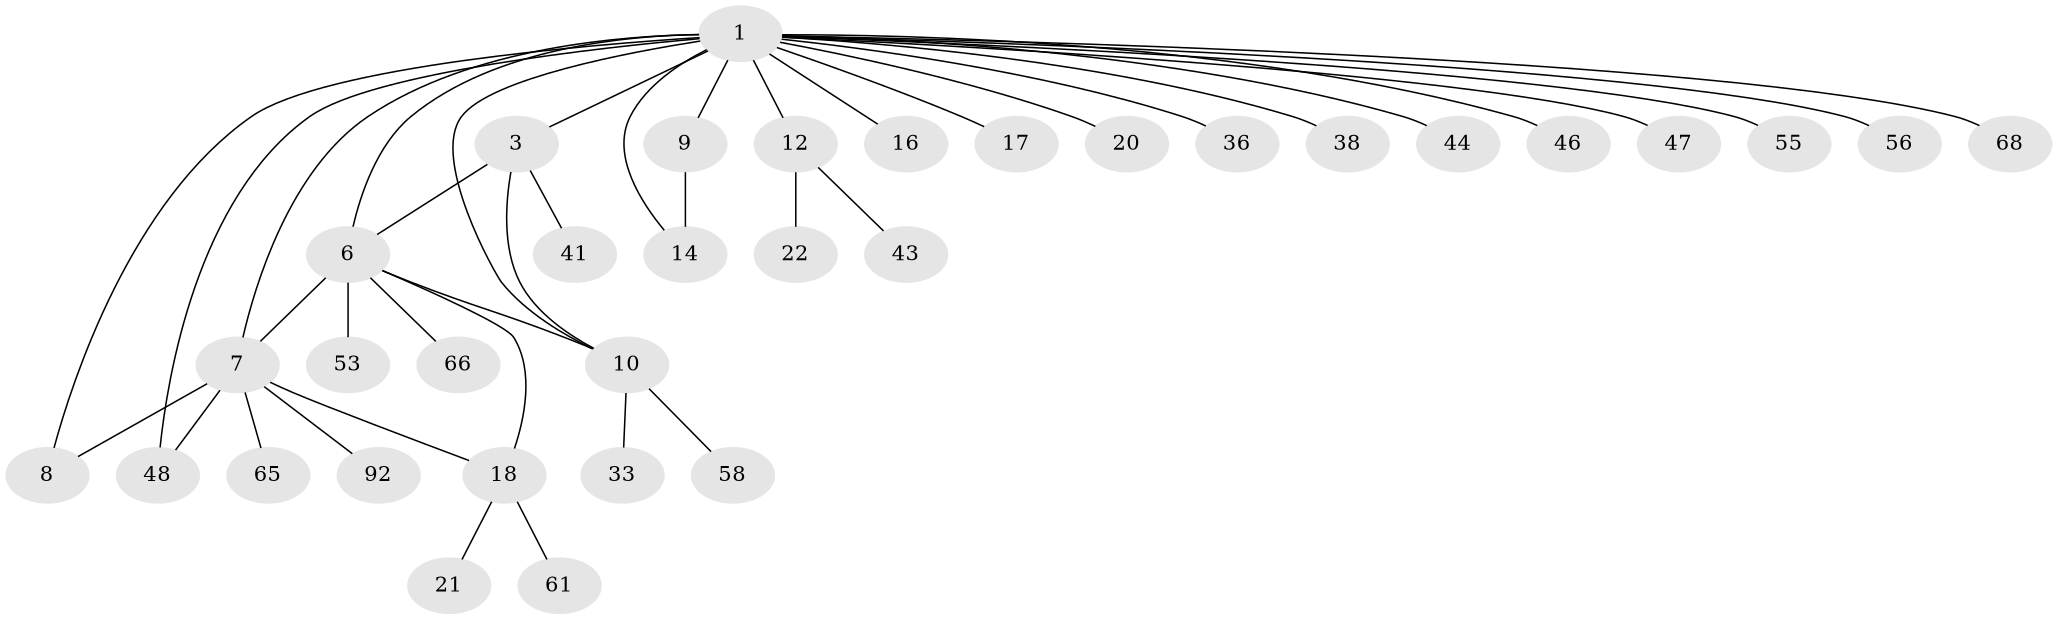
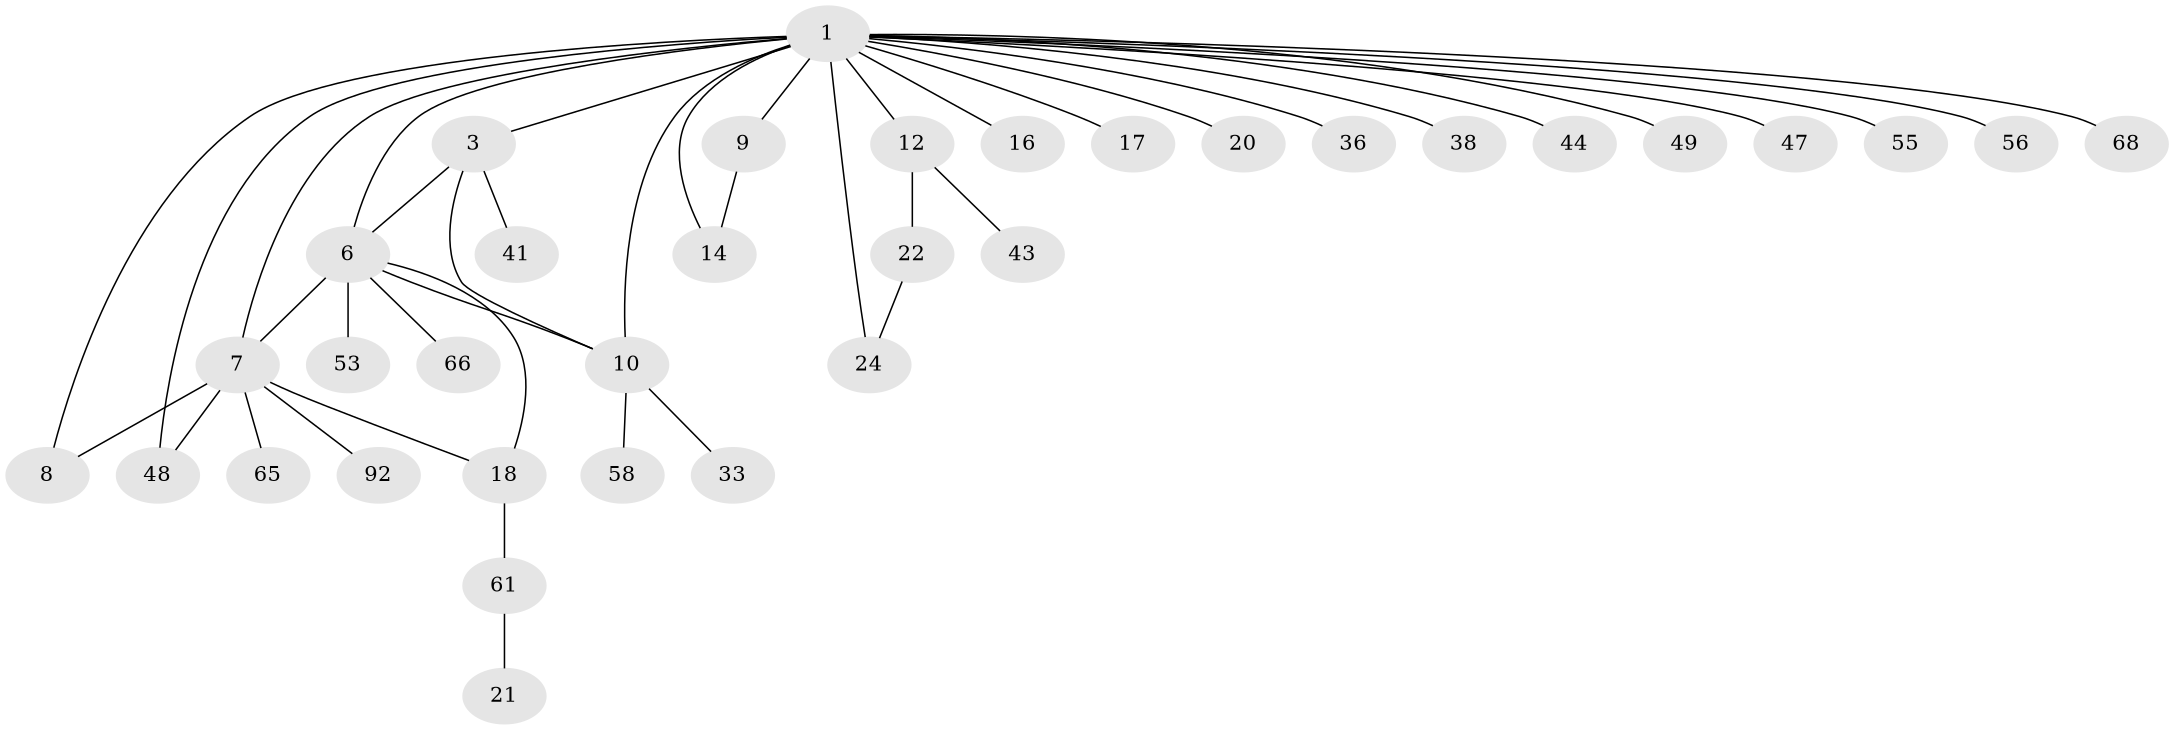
node "46": label "46" -> "49"
node "24": added
edge "18" -- "21": now "61" -- "21"
